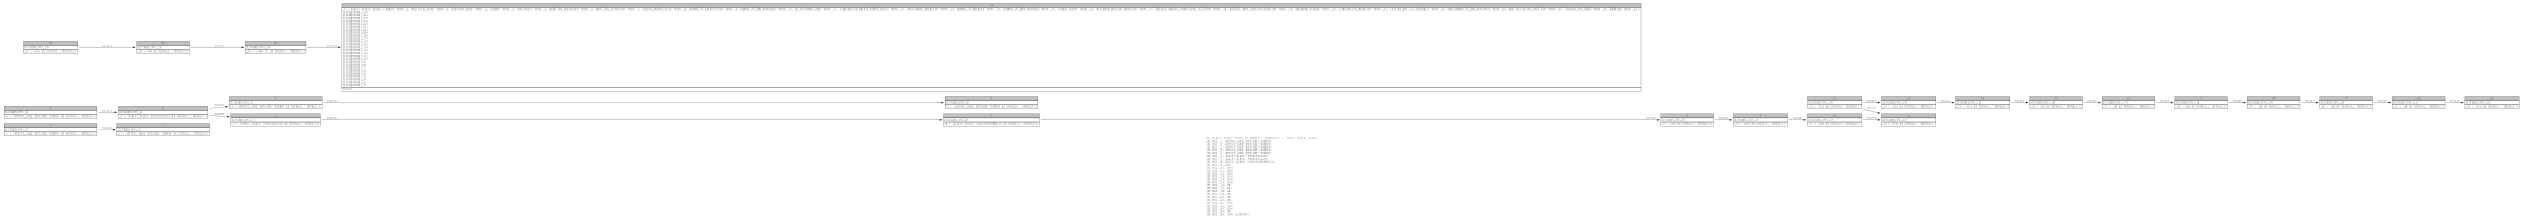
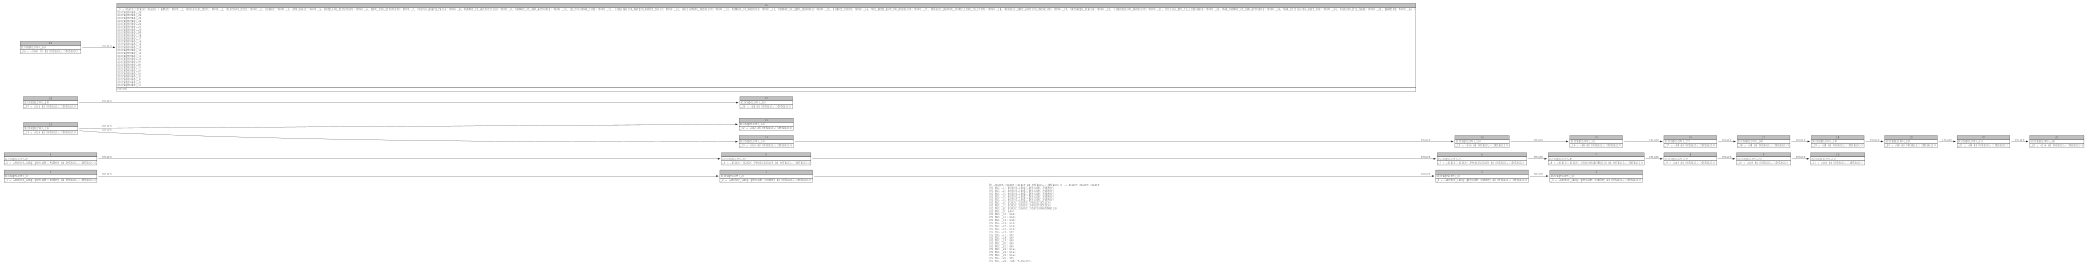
edge "24" -> "25": removed, label "return"
edge "5" -> "2": now "1" -> "2"
edge "10" -> "11": removed, label "return"
